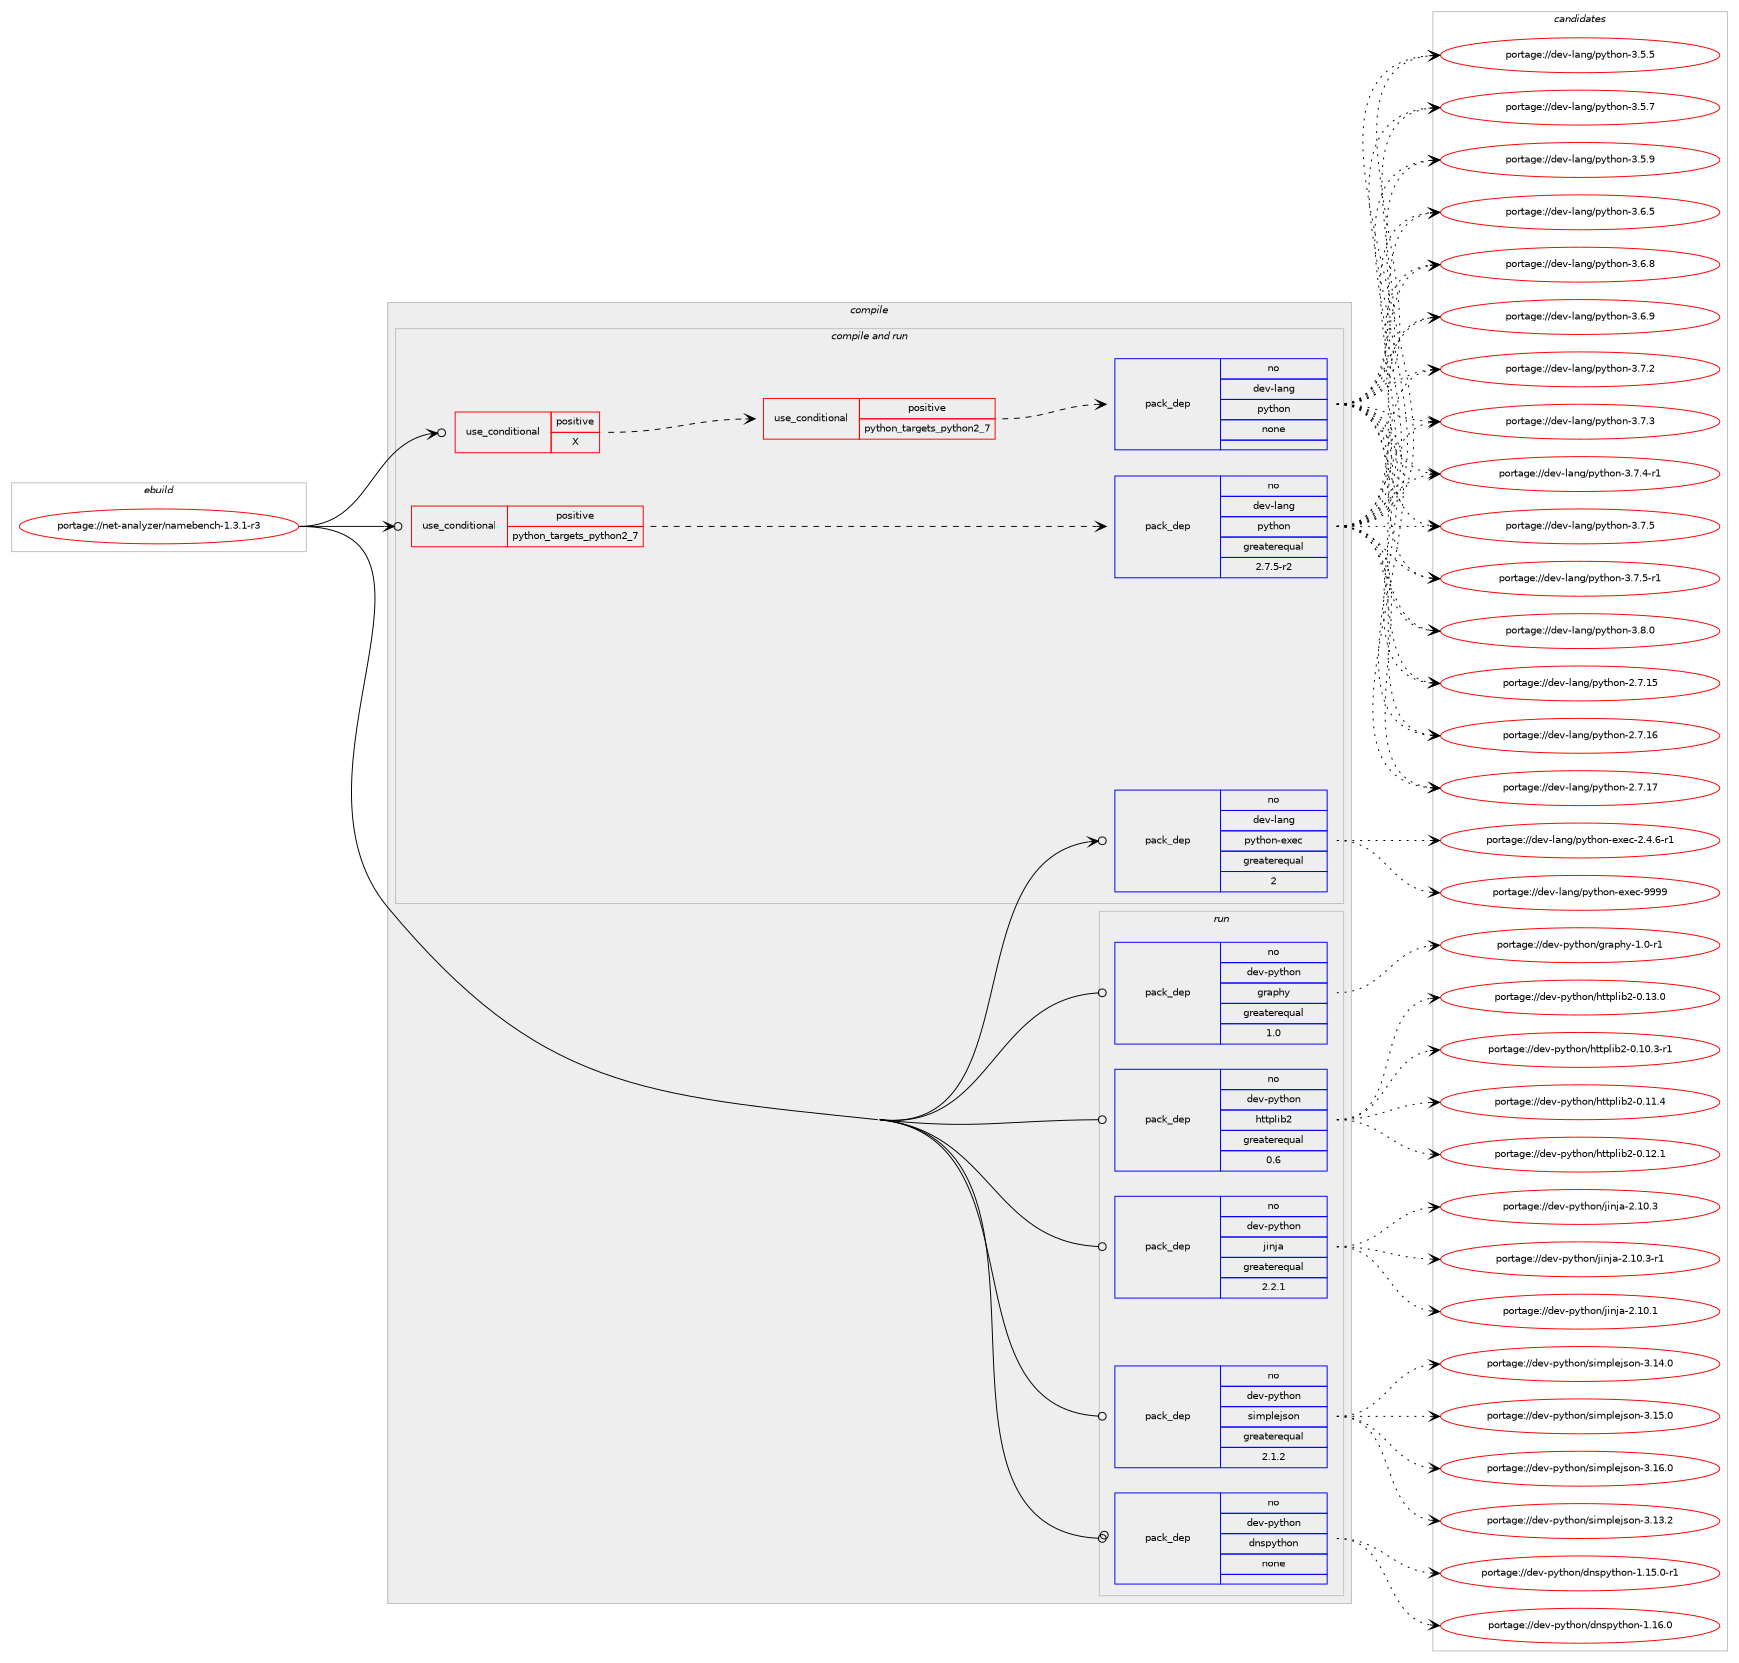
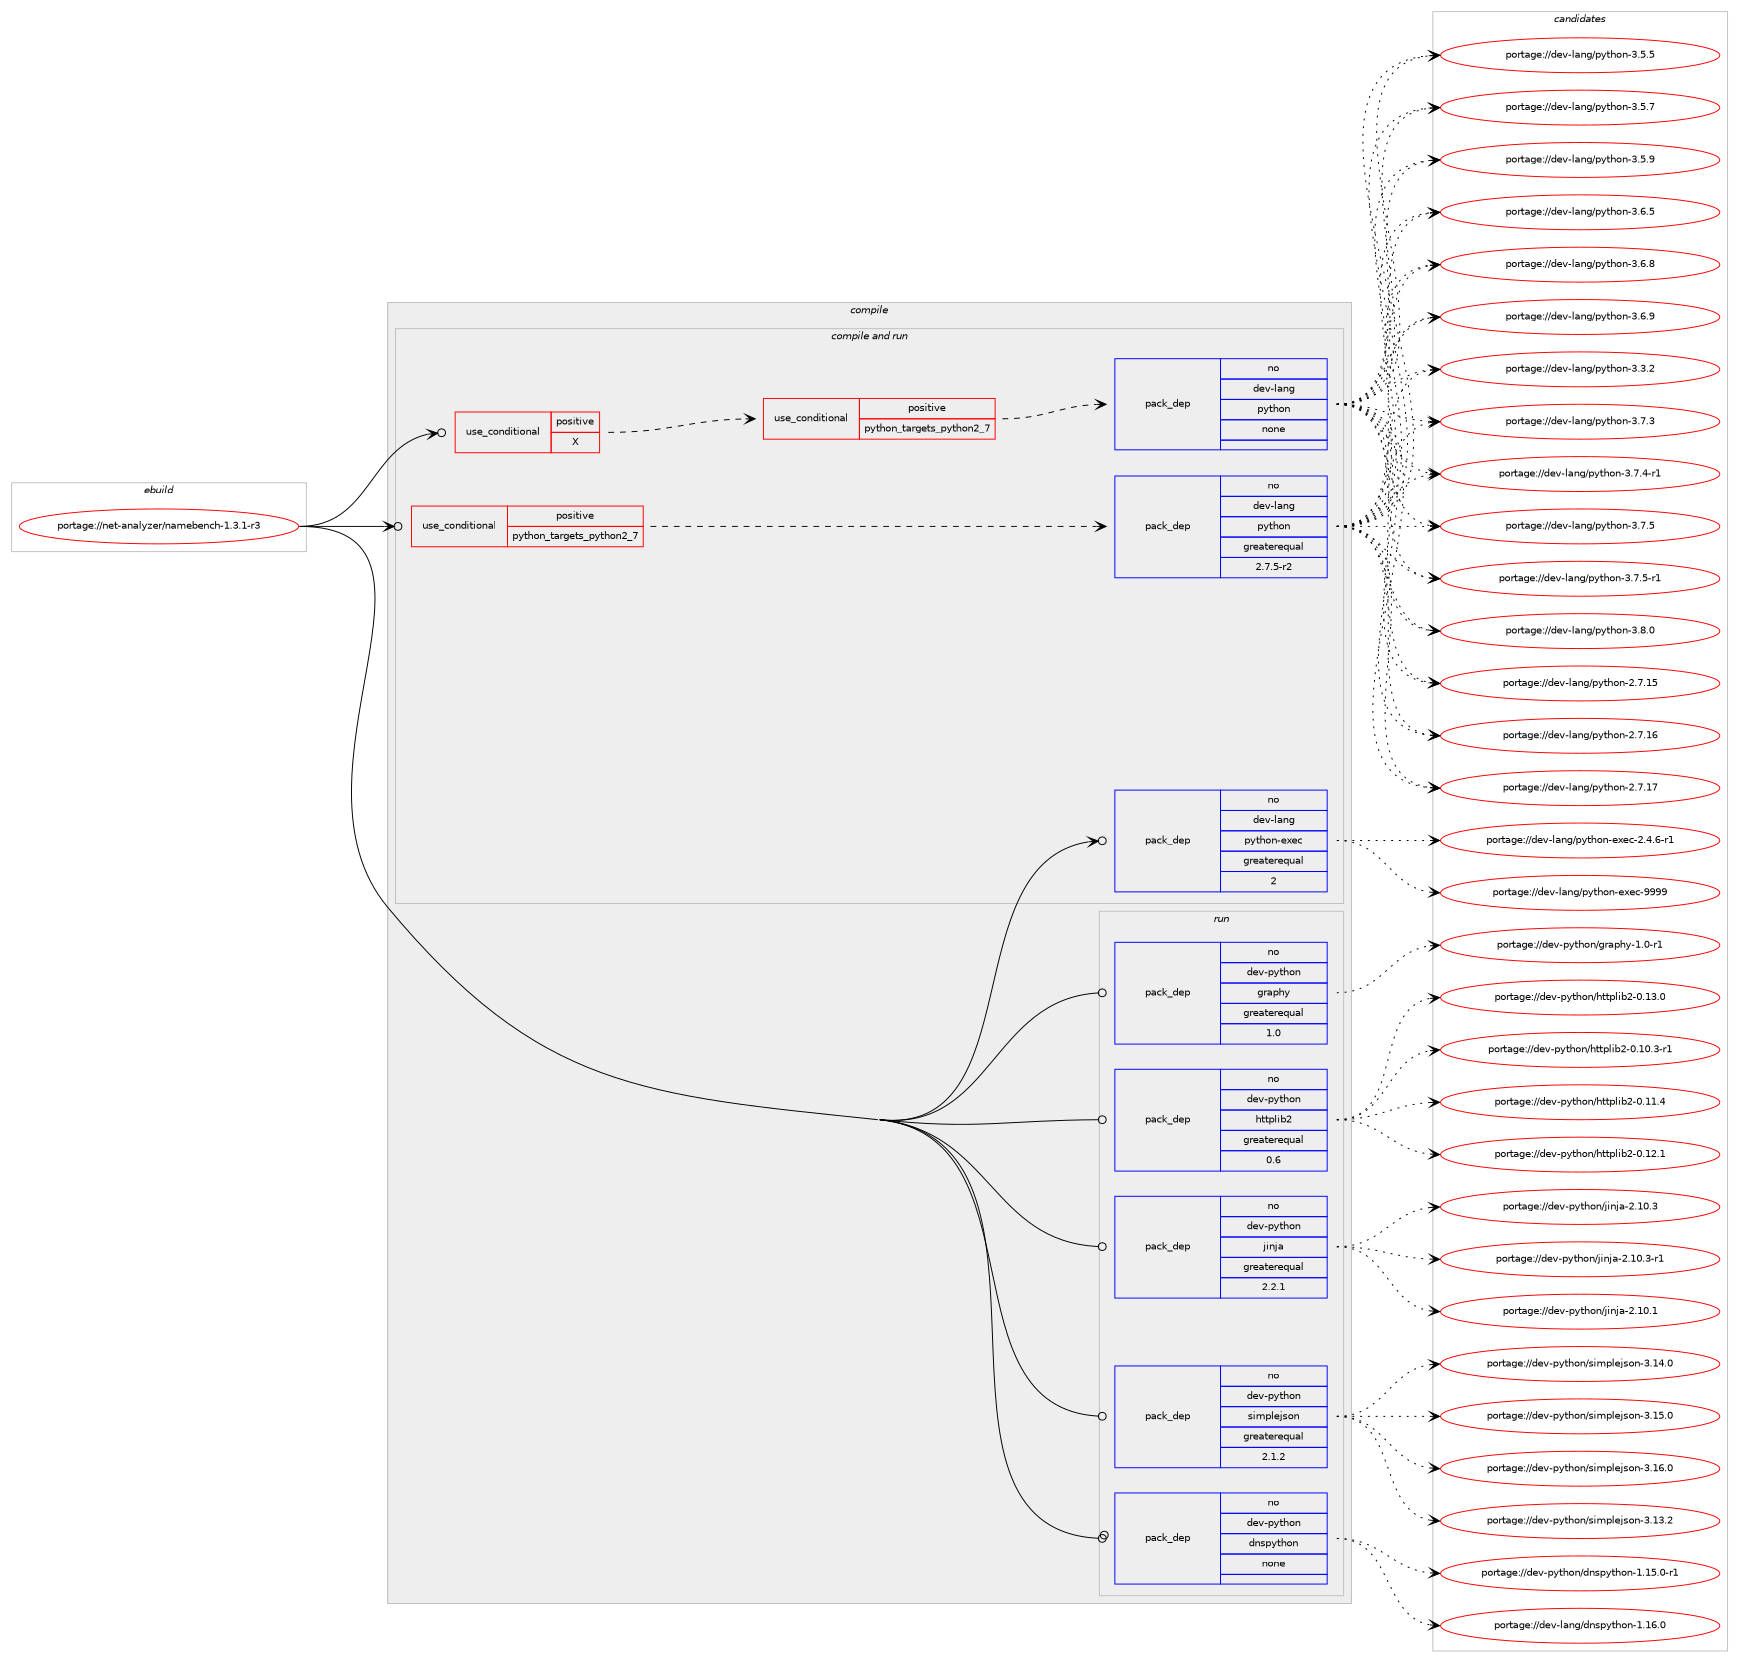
node "portage://dev-lang/python-3.7.2": label "portage://dev-lang/python-3.7.2" -> "portage://dev-lang/python-3.3.2"
node "portage://dev-python/dnspython-1.16.0": label "portage://dev-python/dnspython-1.16.0" -> "portage://dev-lang/dnspython-1.16.0"
